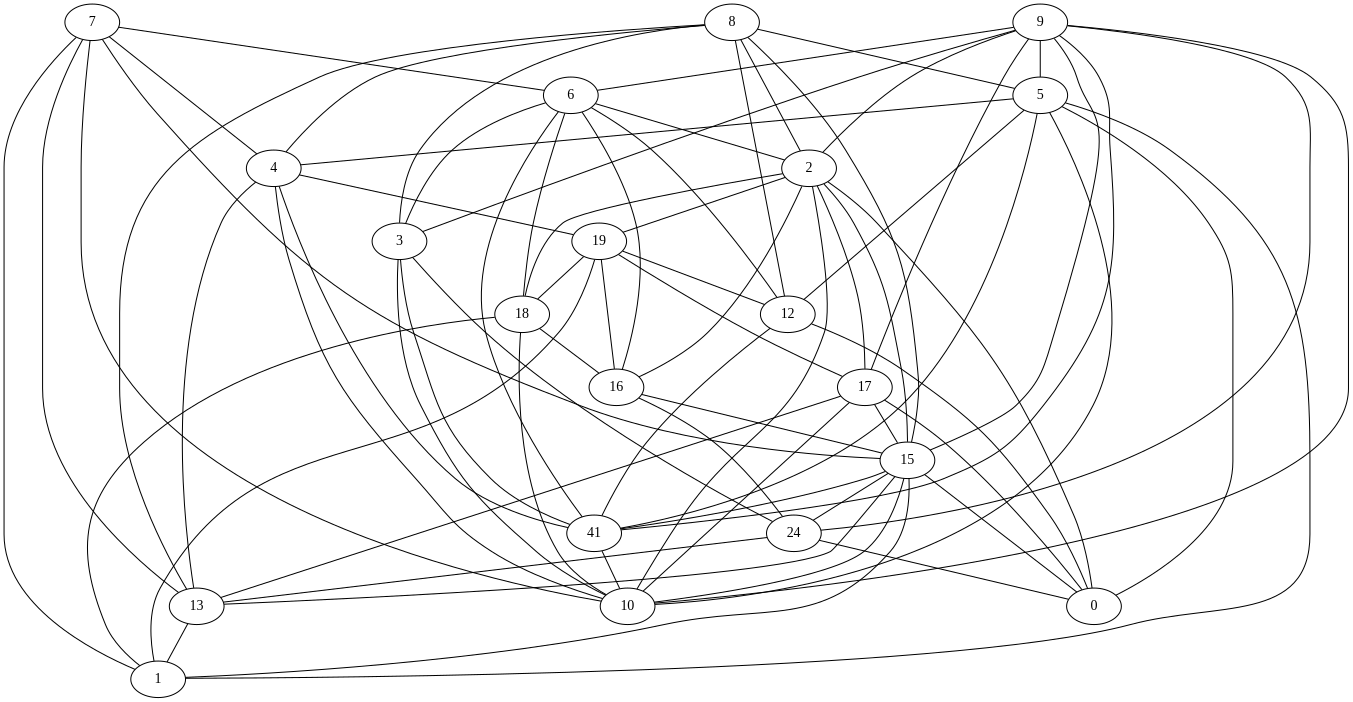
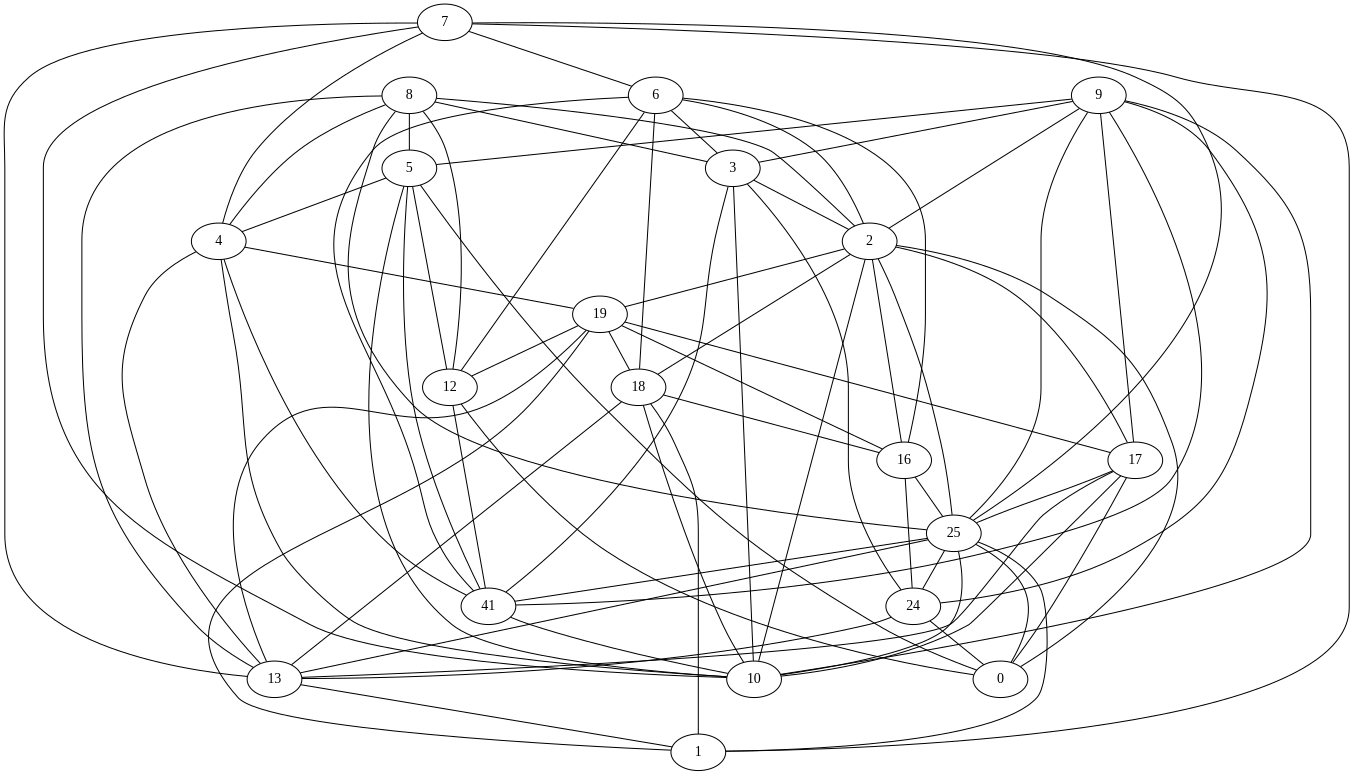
edge "9" -- "6": removed
edge "3" -- "2": added
edge "19" -- "13": added
node "15": label "15" -> "25"
edge "18" -- "13": added
edge "5" -- "1": removed
